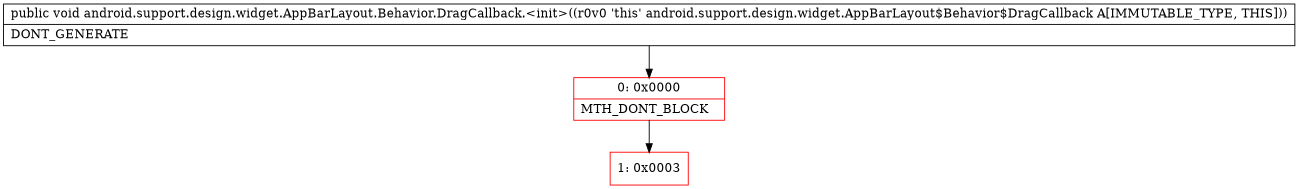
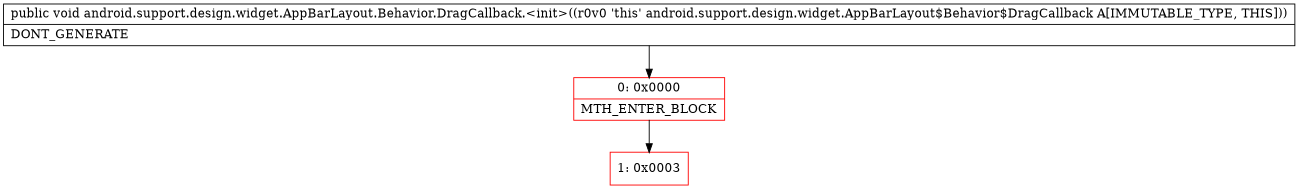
node "0: 0x0000": text "MTH_DONT_BLOCK" -> "MTH_ENTER_BLOCK"
